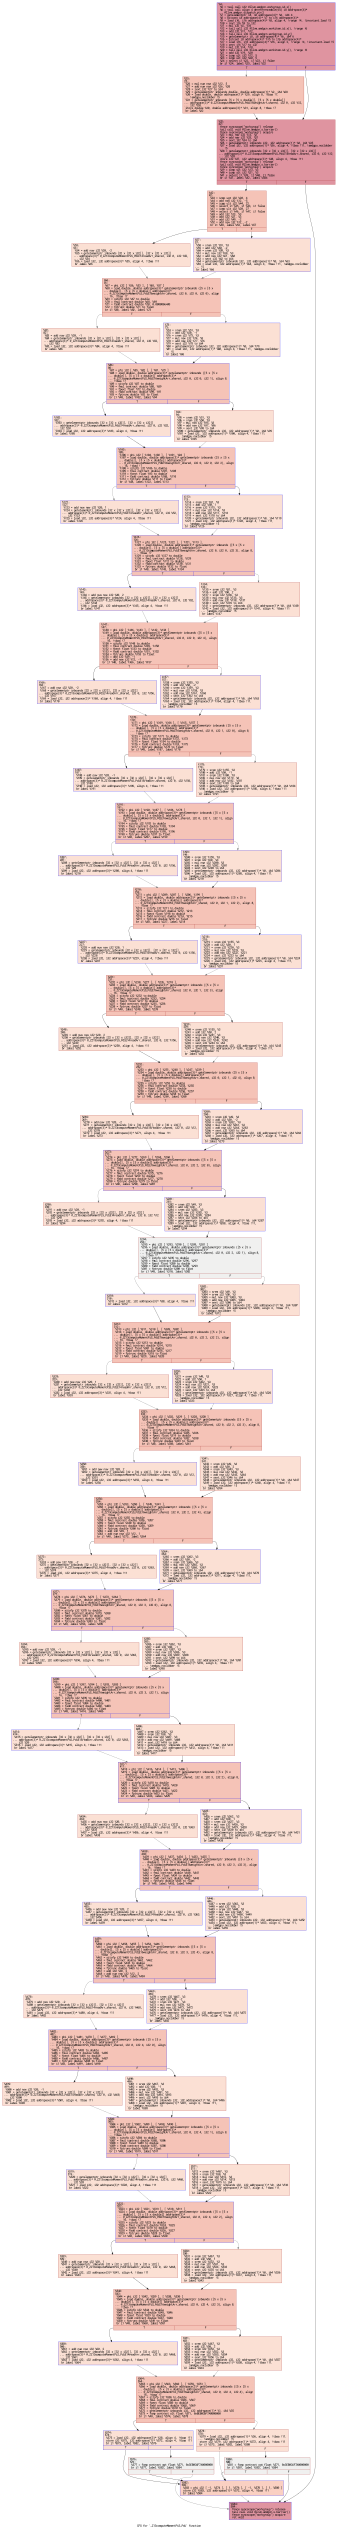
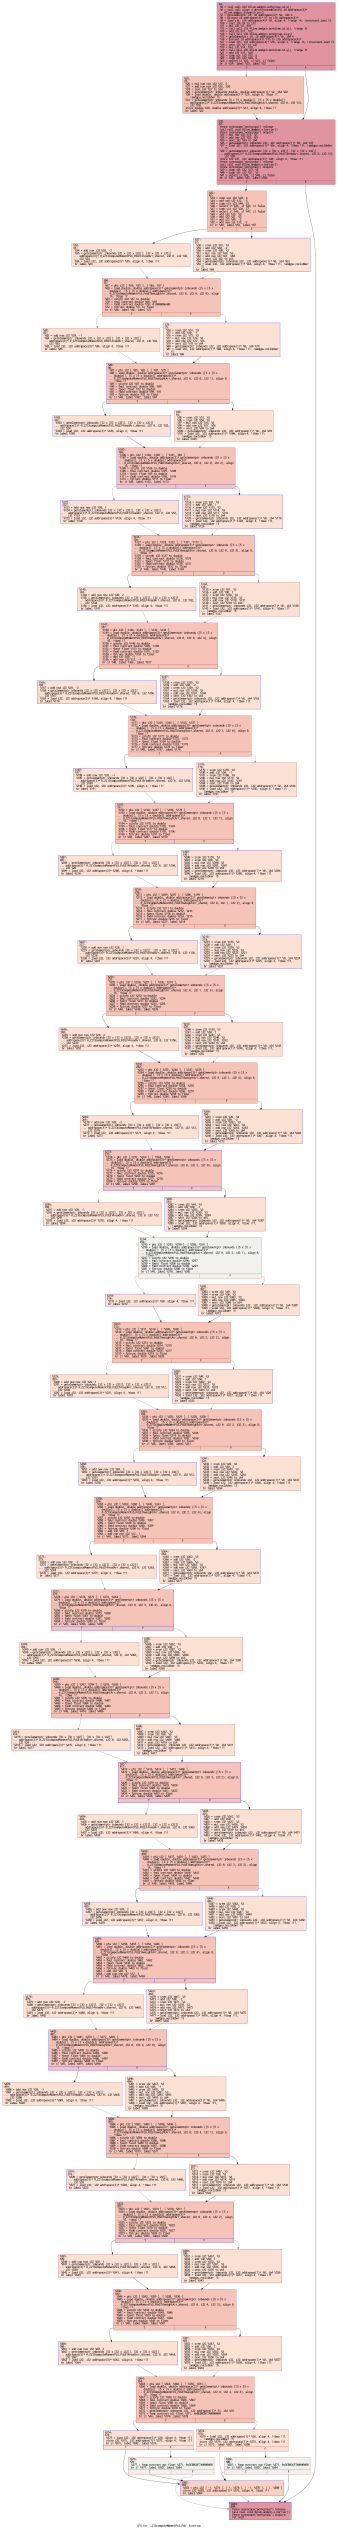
edge "%333:" -> "%341:": added
